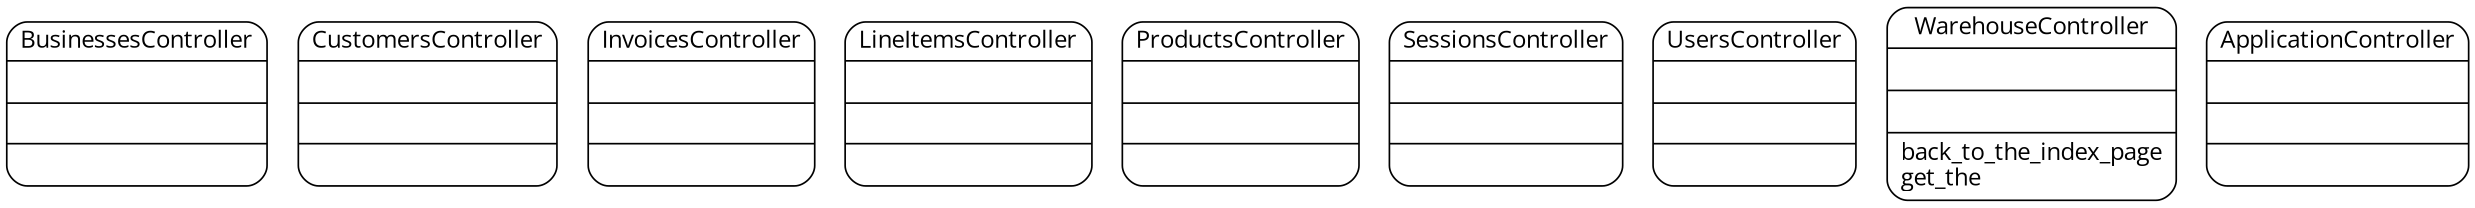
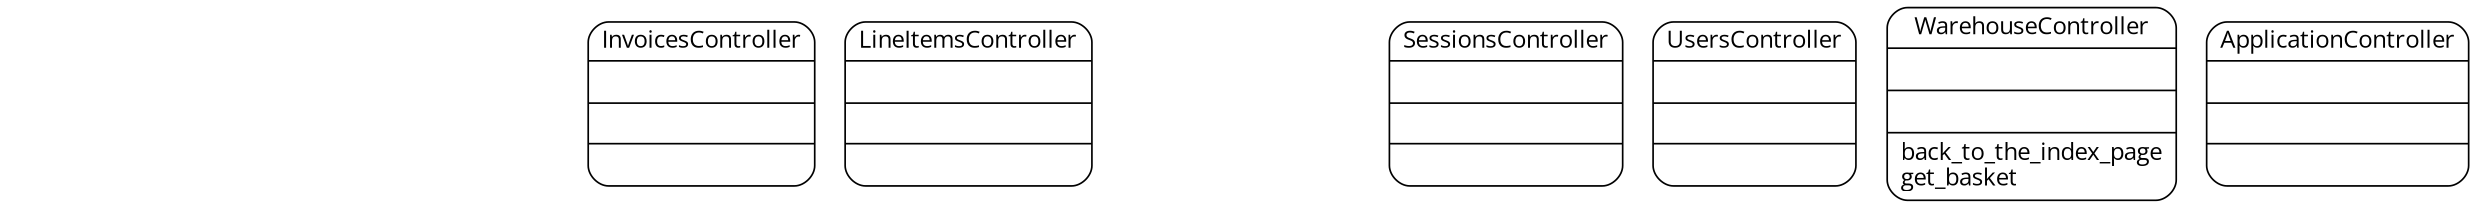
node "BusinessesController": removed
node "CustomersController": removed
node "ProductsController": removed
node "WarehouseController": text "get_the" -> "get_basket"
